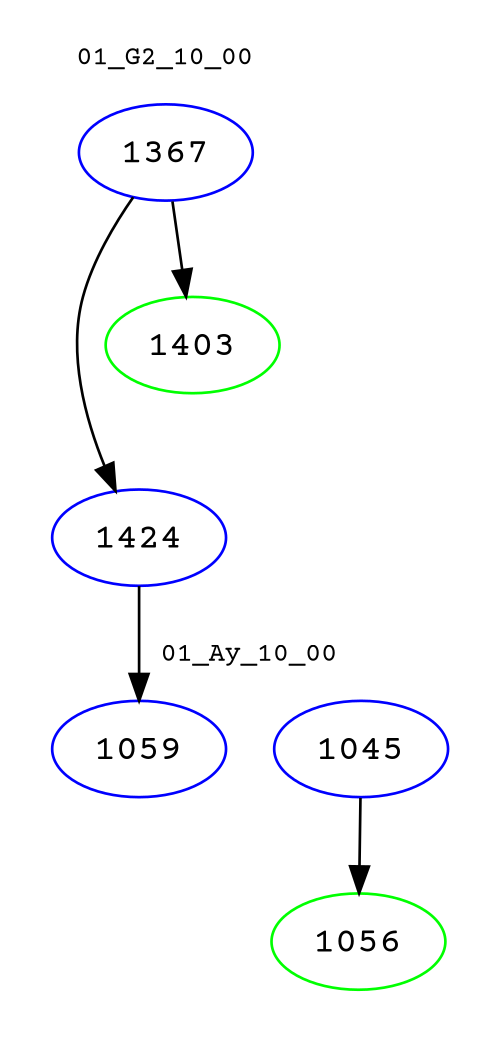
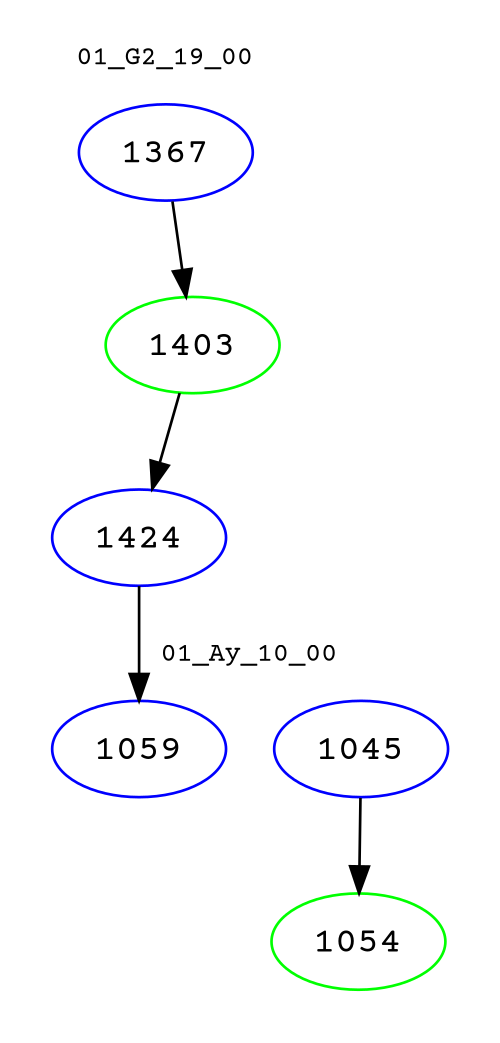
cluster "01_G2_10_00": label "01_G2_10_00" -> "01_G2_19_00"
edge "1367" -> "1424": now "1403" -> "1424"
node "1056": label "1056" -> "1054"
